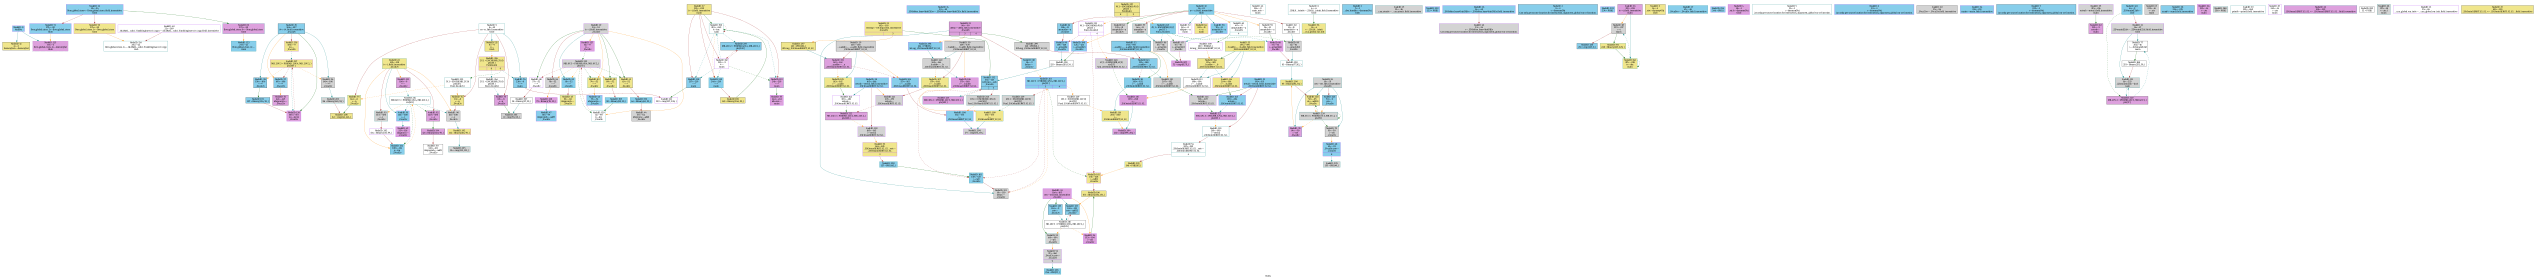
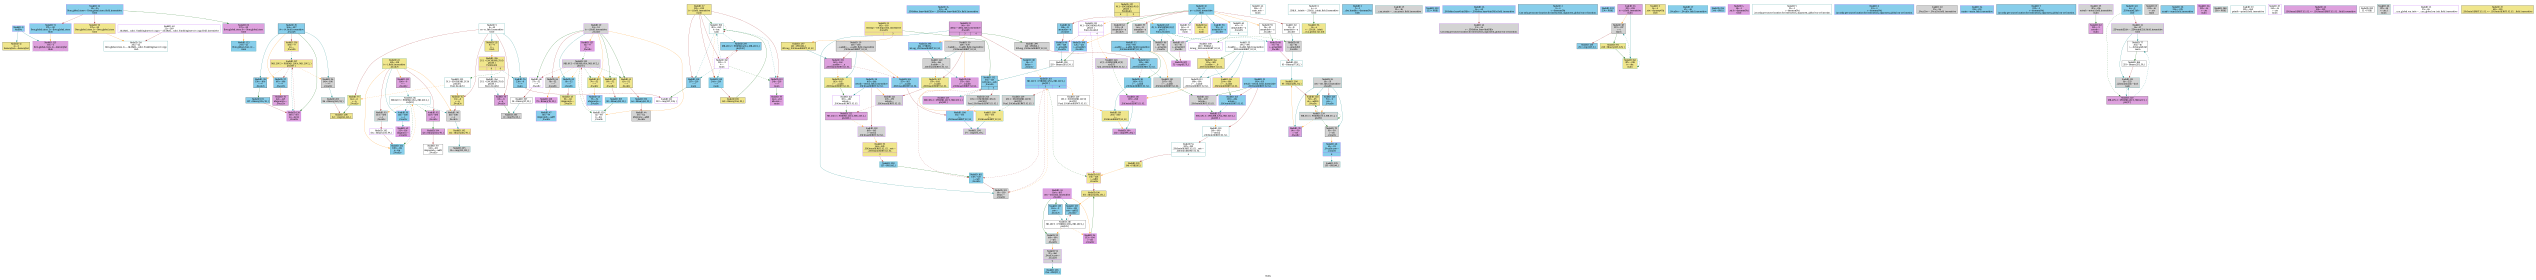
node "NodeID: 33": fillcolor khaki -> white
